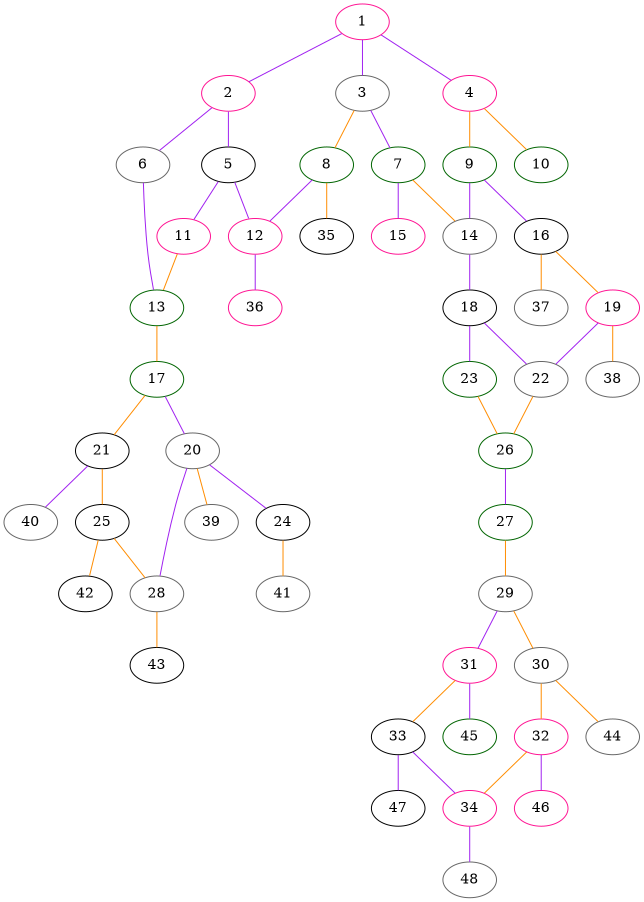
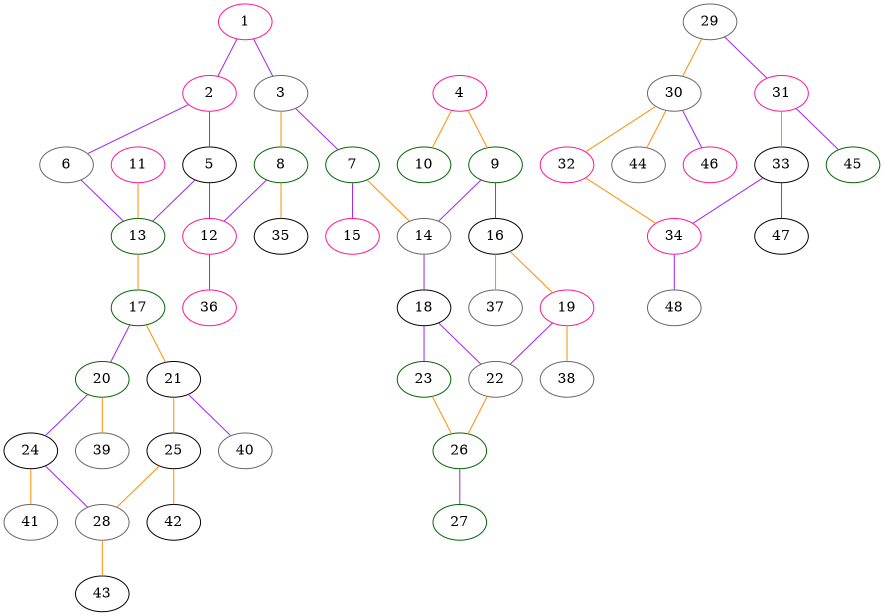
edge "1" -- "4": removed
edge "5" -- "11": now "5" -- "13"
node "20": color gray40 -> darkgreen
edge "20" -- "28": now "24" -- "28"
edge "27" -- "29": removed
edge "32" -- "46": now "30" -- "46"
